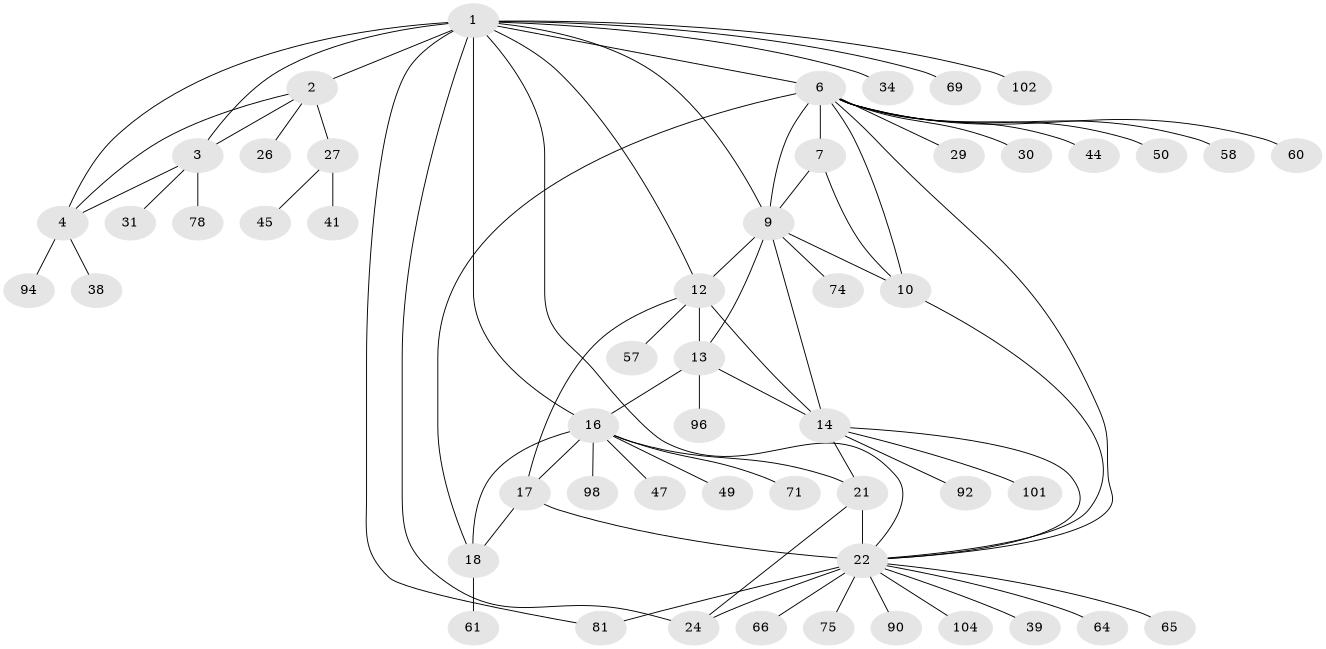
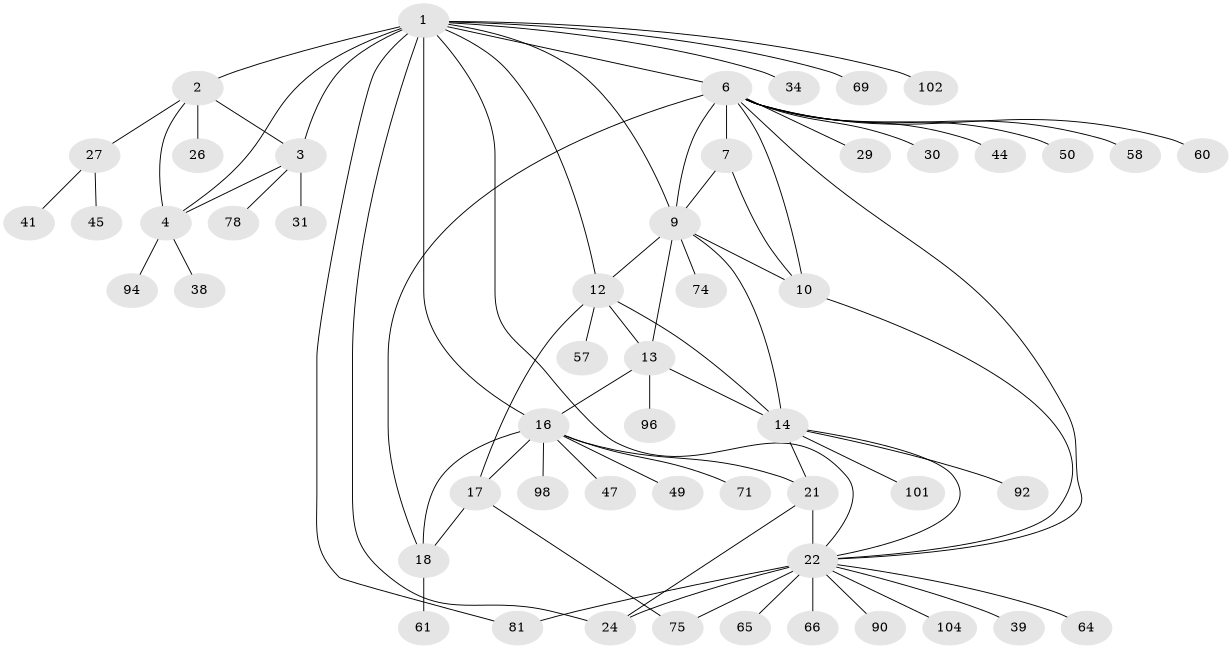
edge "17" -- "22": now "17" -- "75"
